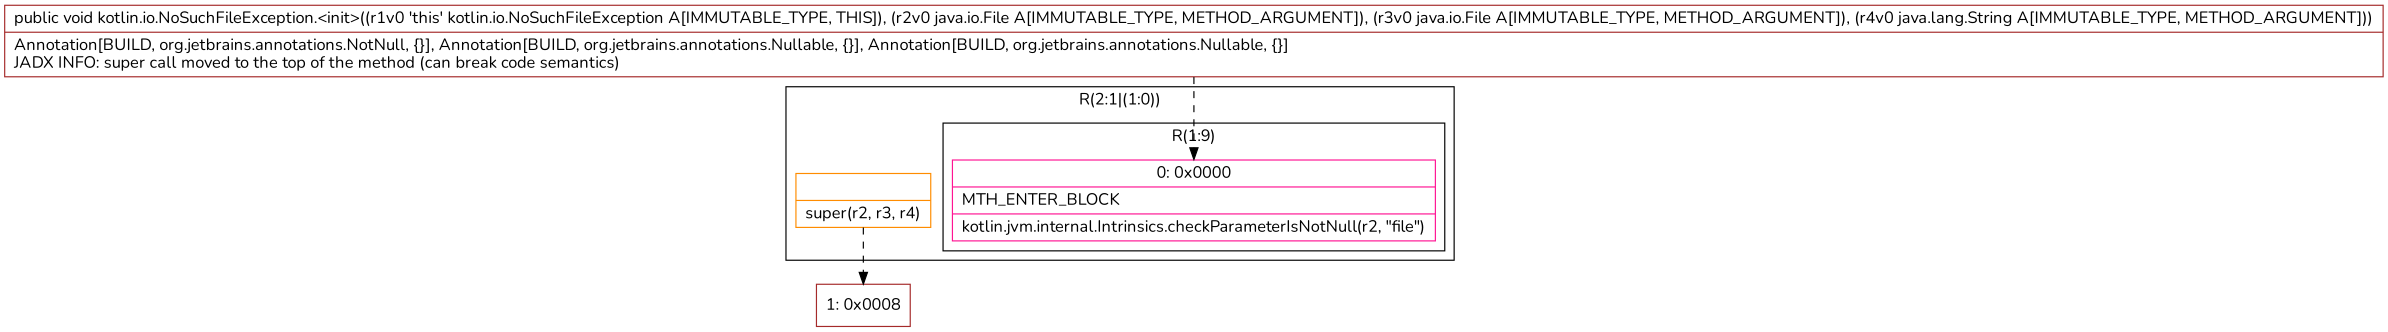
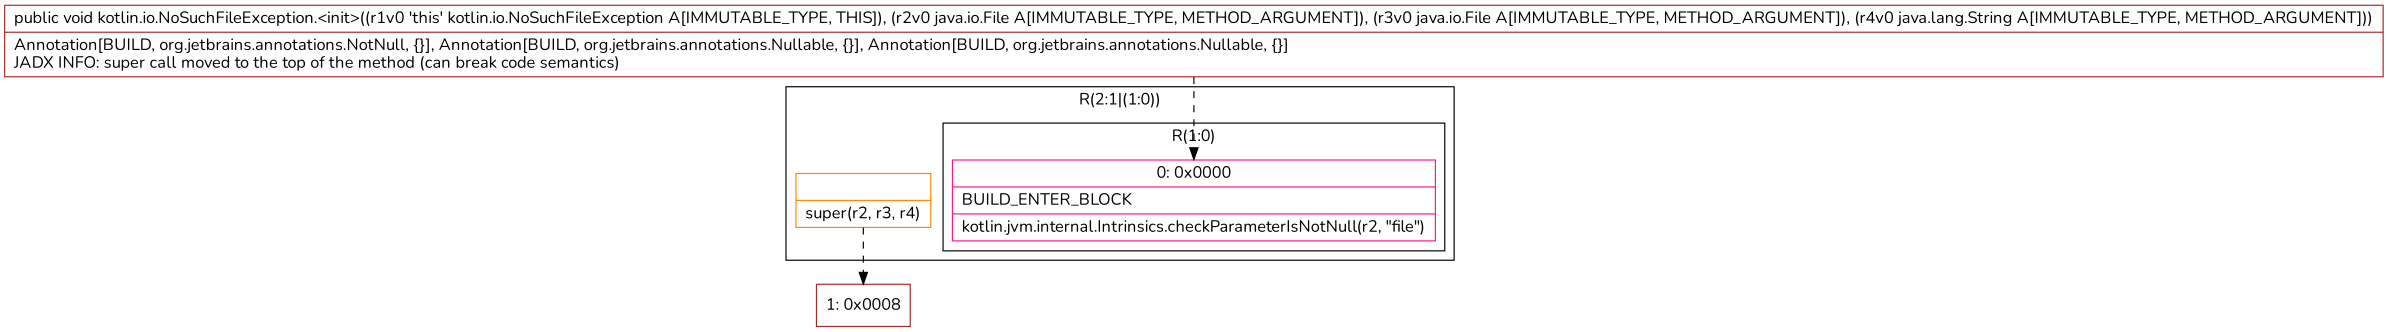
cluster "R(1:9)": label "R(1:9)" -> "R(1:0)"
node "0: 0x0000": text "MTH_ENTER_BLOCK" -> "BUILD_ENTER_BLOCK"
